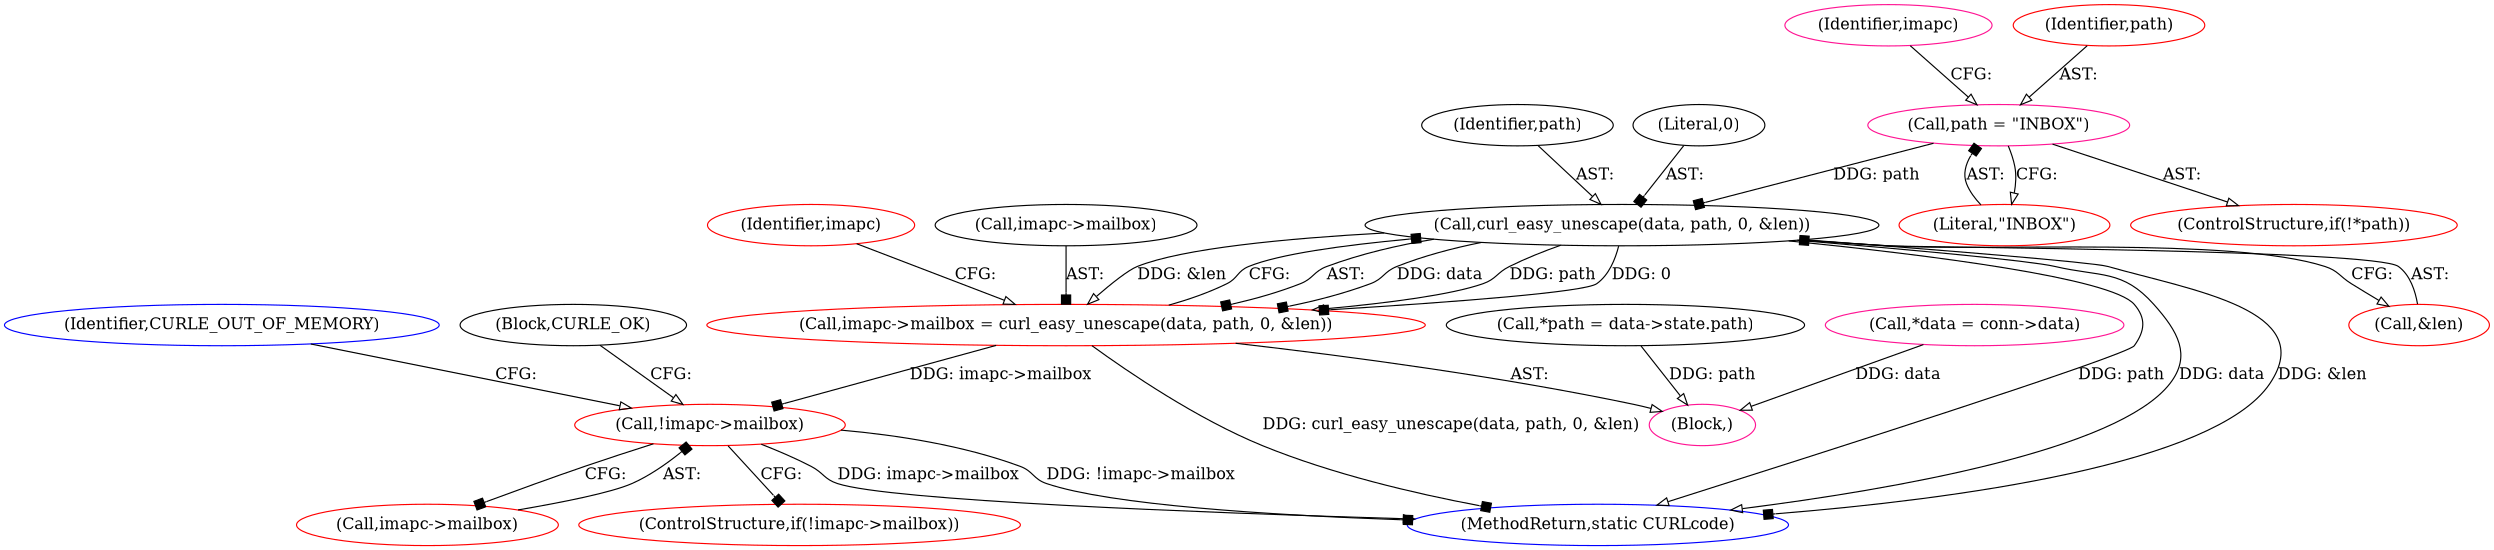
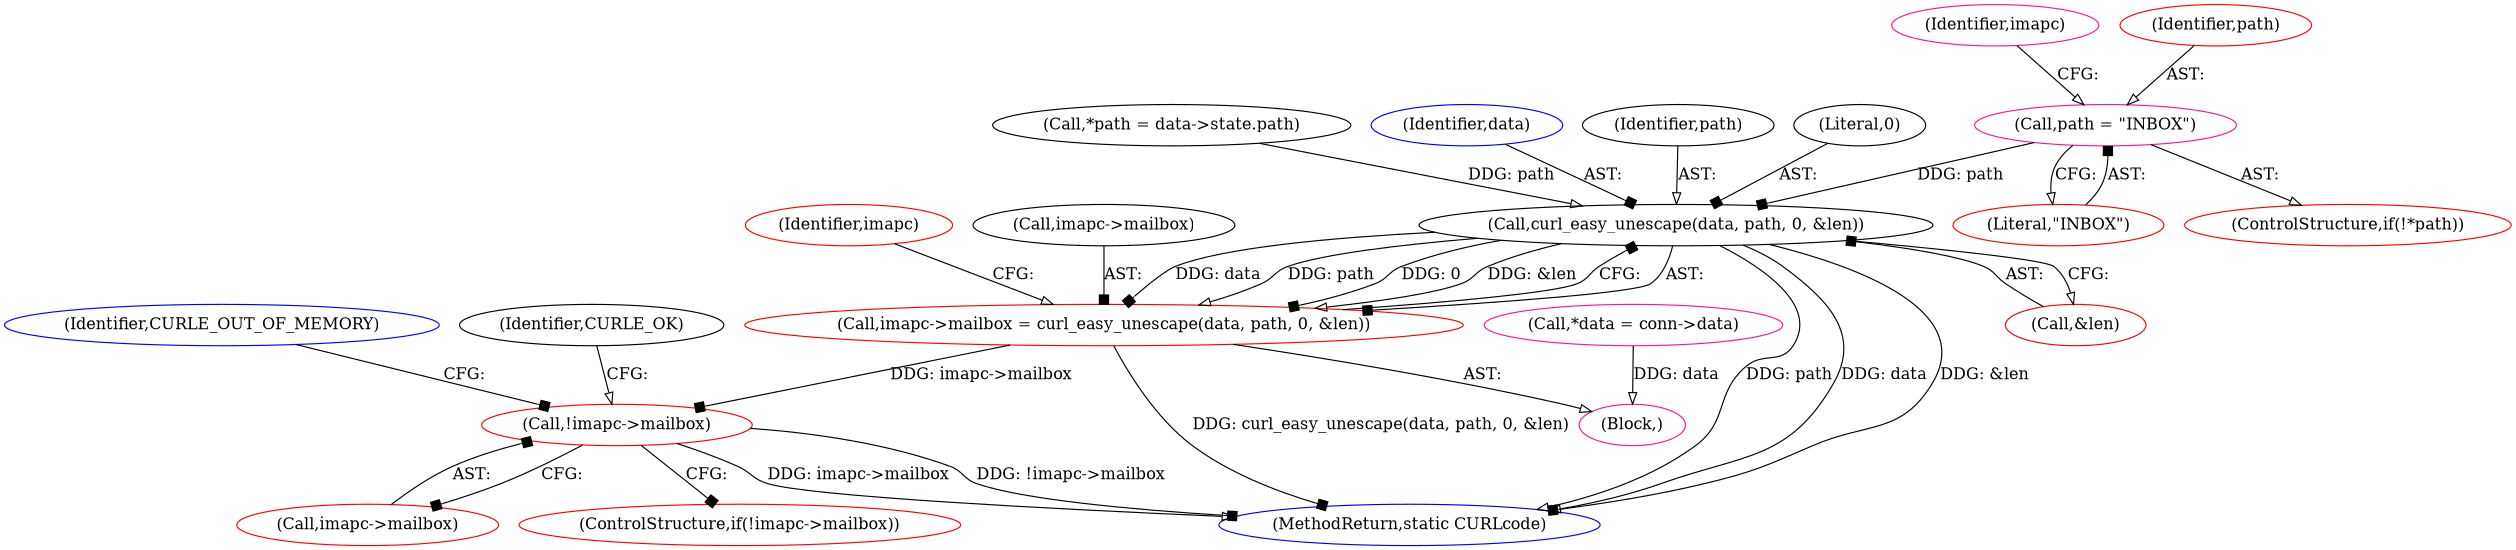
node "(Identifier,data)": added
node "(Block,CURLE_OK)": label "(Block,CURLE_OK)" -> "(Identifier,CURLE_OK)"
edge "(Call,*path = data->state.path)" -> "(Block,)": now "(Call,*path = data->state.path)" -> "(Call,curl_easy_unescape(data, path, 0, &len))"
edge "(Identifier,CURLE_OUT_OF_MEMORY)" -> "(Call,!imapc->mailbox)": arrowhead onormal -> box
